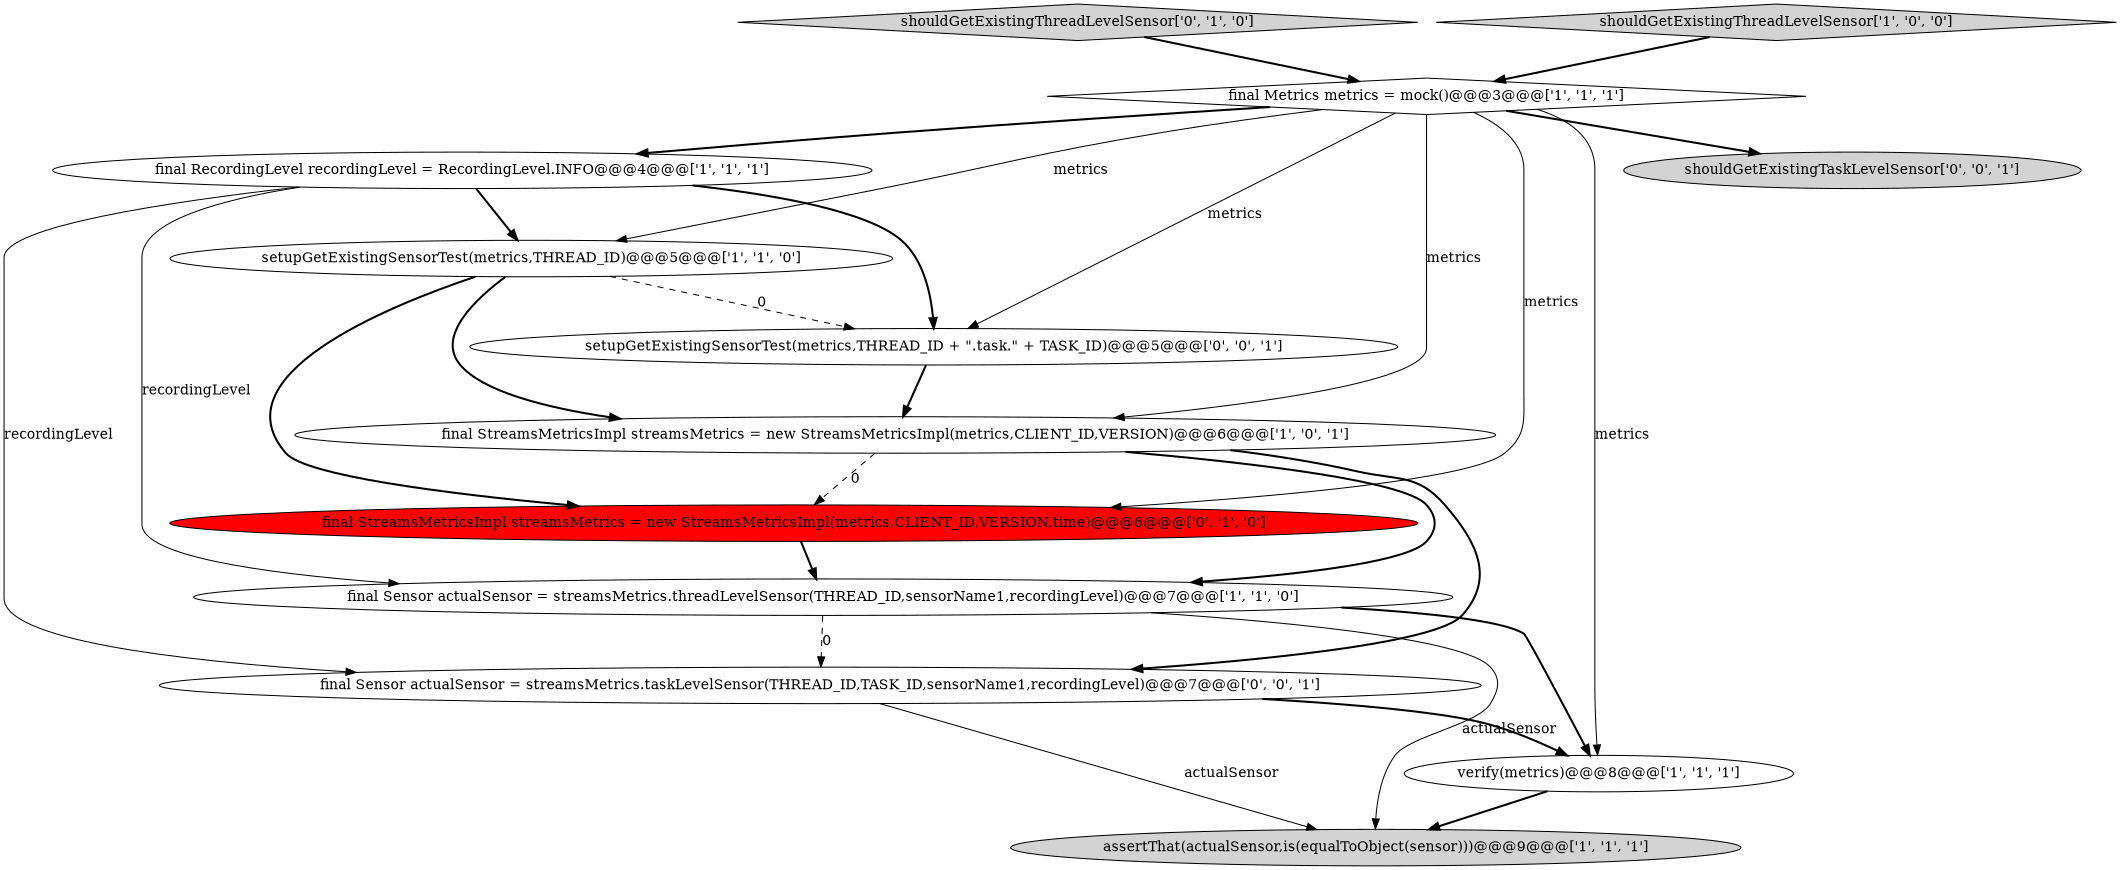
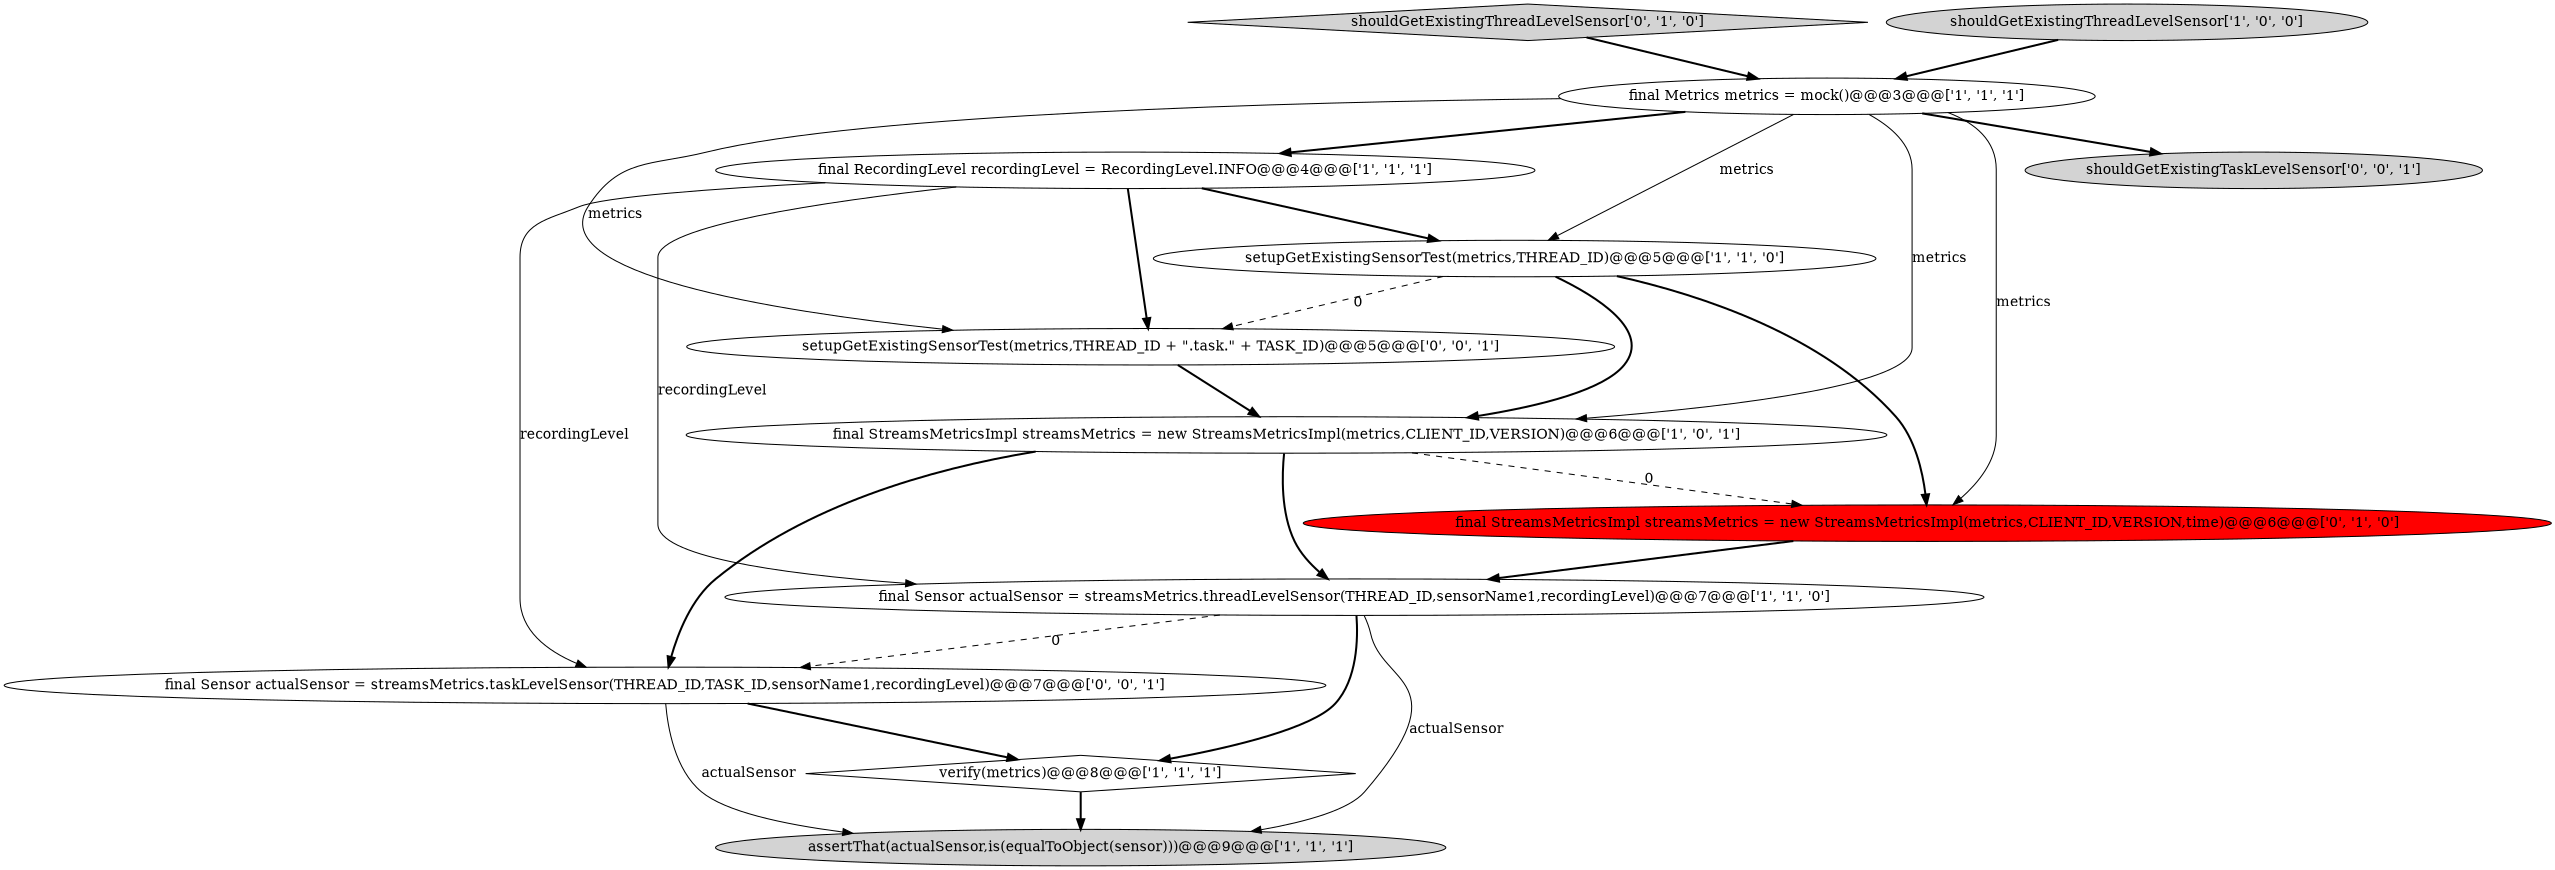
node "shouldGetExistingThreadLevelSensor['1', '0', '0']": shape diamond -> ellipse
node "final Metrics metrics = mock()@@@3@@@['1', '1', '1']": shape diamond -> ellipse
edge "final Metrics metrics = mock()@@@3@@@['1', '1', '1']" -> "verify(metrics)@@@8@@@['1', '1', '1']": removed, label "metrics"
node "verify(metrics)@@@8@@@['1', '1', '1']": shape ellipse -> diamond
